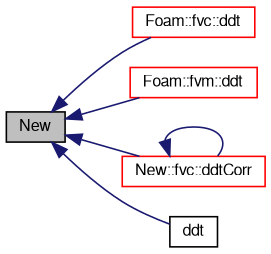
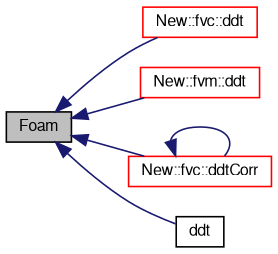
node "Foam::fvc::ddt": label "Foam::fvc::ddt" -> "New::fvc::ddt"
node "Foam::fvm::ddt": label "Foam::fvm::ddt" -> "New::fvm::ddt"
node "New": label "New" -> "Foam"
